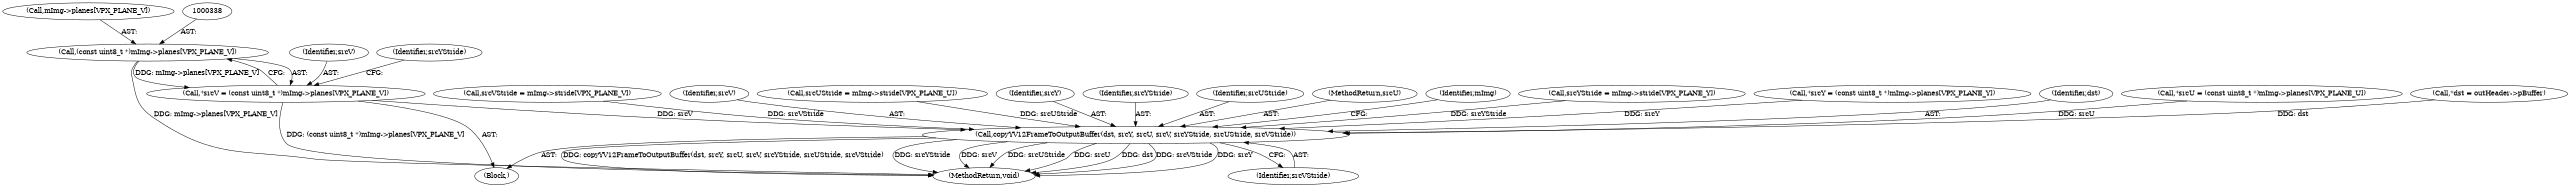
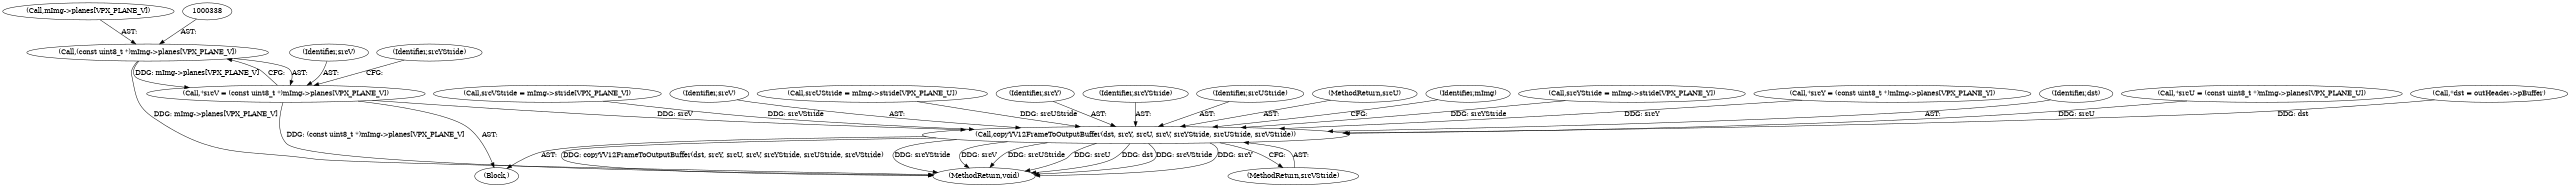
node "(Identifier,srcVStride)": label "(Identifier,srcVStride)" -> "(MethodReturn,srcVStride)"
